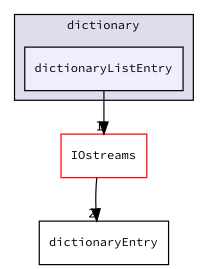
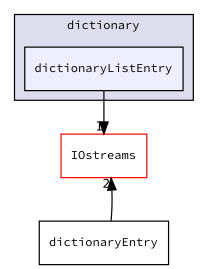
edge "IOstreams" -> "dictionaryEntry": reversed
